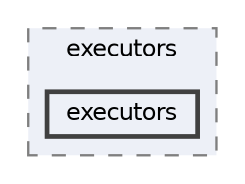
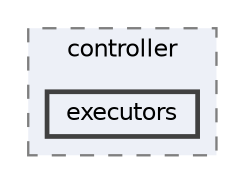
cluster "executors": label "executors" -> "controller"
